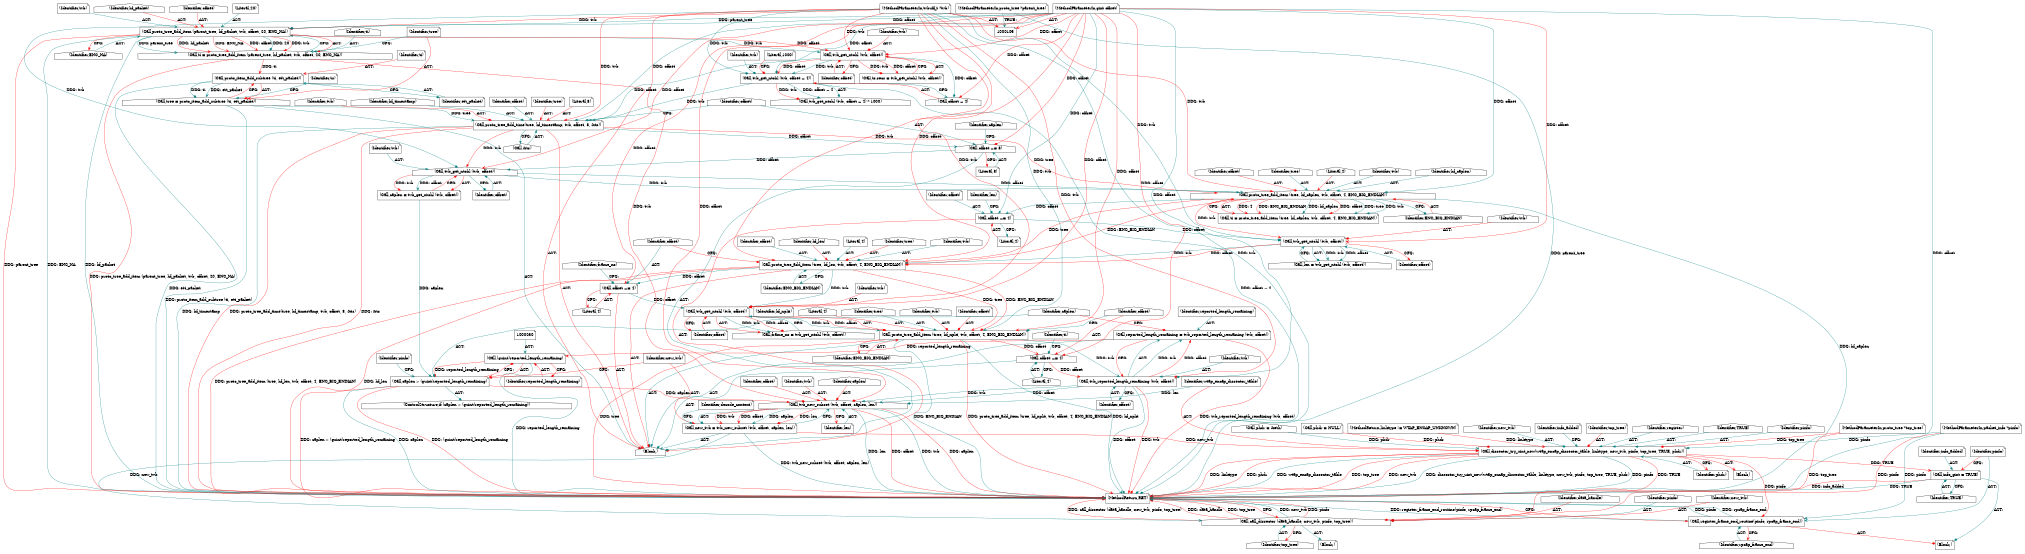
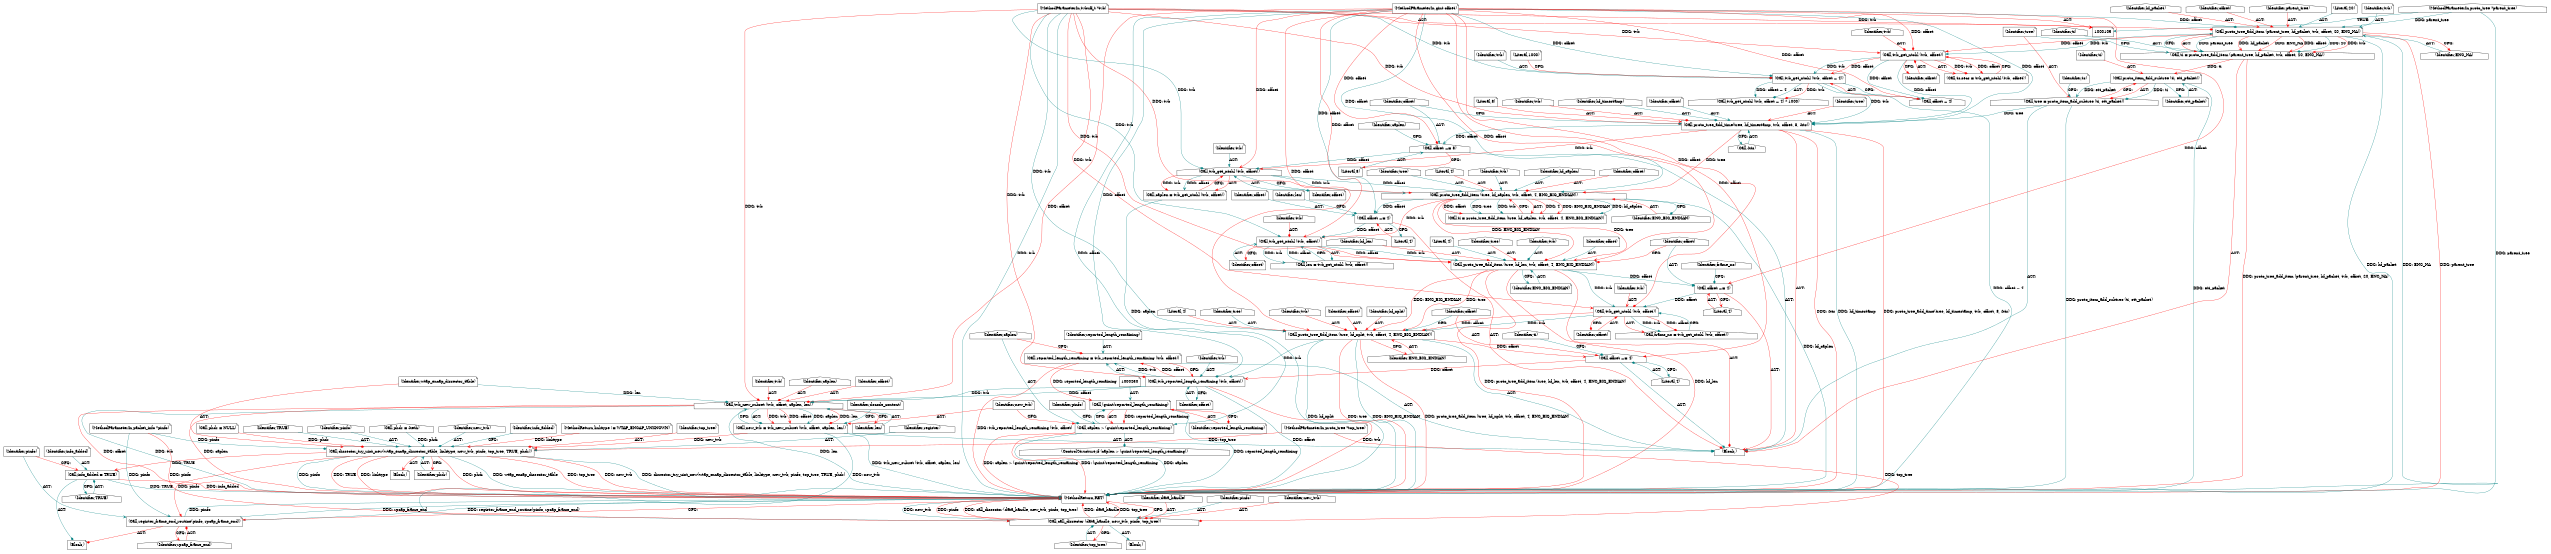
node "(MethodParameterIn,proto_tree *parent_tree)": shape note -> house
node "(Identifier,parent_tree)": added
edge "(Call,caplen > (guint)reported_length_remaining)" -> "(Call,(guint)reported_length_remaining)": color red -> teal
edge "(Call,caplen > (guint)reported_length_remaining)" -> "(Call,tvb_new_subset (tvb, offset, caplen, len))": removed, label "DDG: caplen"
node "(Call,info_gint = TRUE)": label "(Call,info_gint = TRUE)" -> "(Call,info_added = TRUE)"
edge "(Identifier,rpcap_frame_end)" -> "(Call,register_frame_end_routine(pinfo, rpcap_frame_end))": color teal -> red
